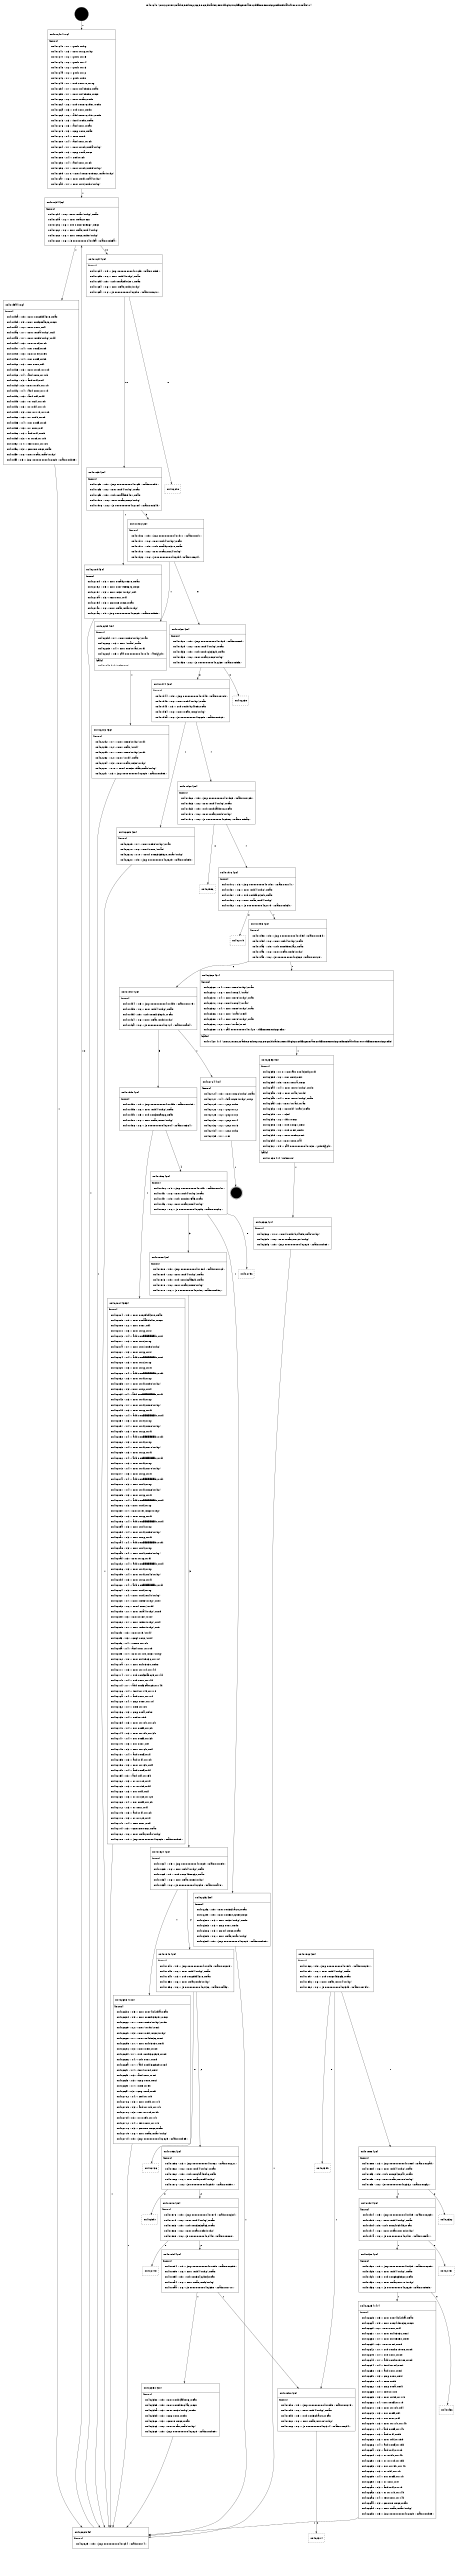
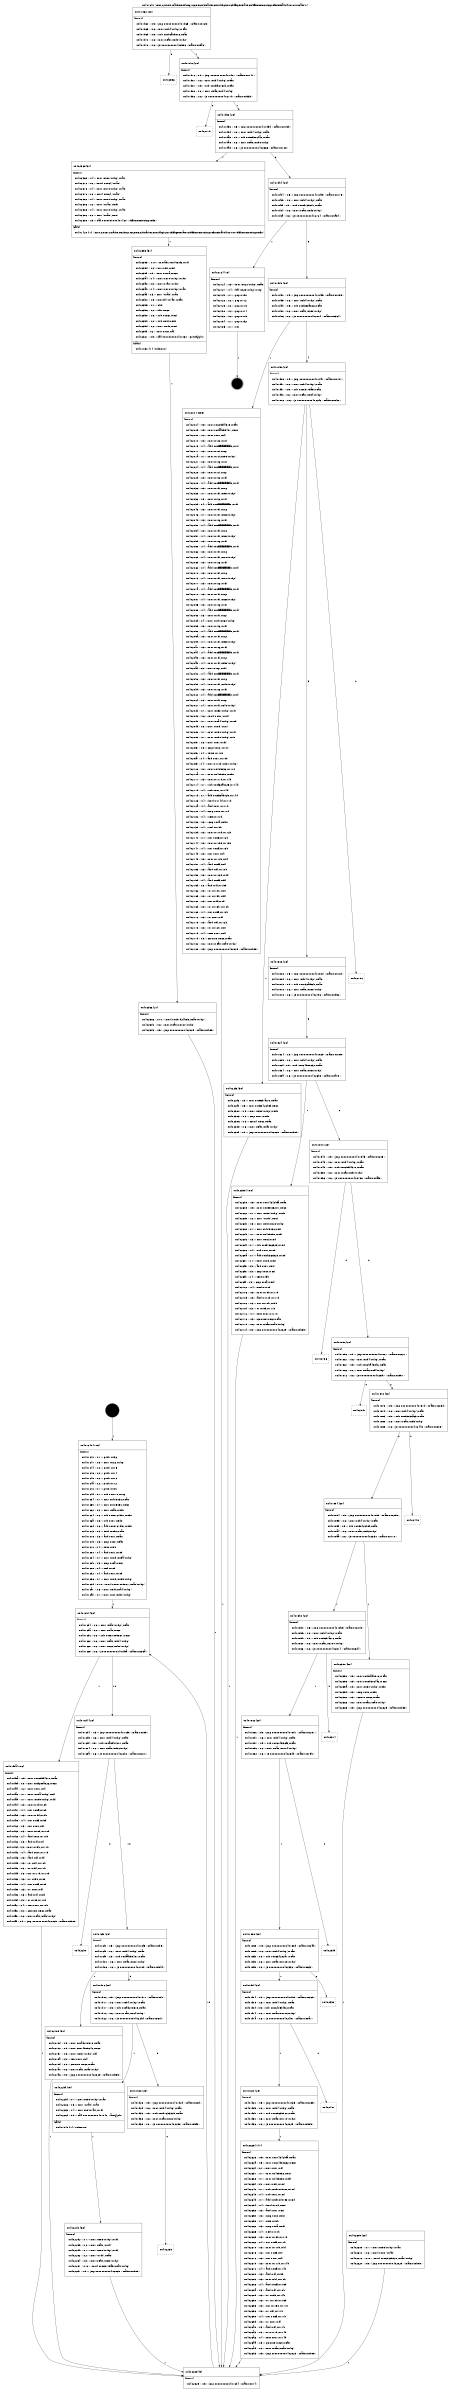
node "0x401d44 [28]": removed
edge "0x401ecc [28]" -> "0x401eb0 [28]": reversed
node "0x401f3c": removed
